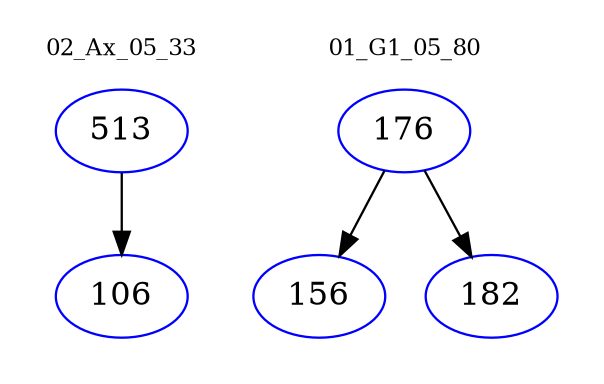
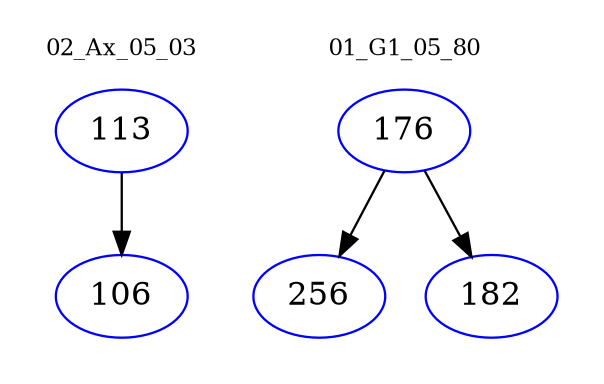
cluster "02_Ax_05_33": label "02_Ax_05_33" -> "02_Ax_05_03"
node "513": label "513" -> "113"
node "156": label "156" -> "256"
